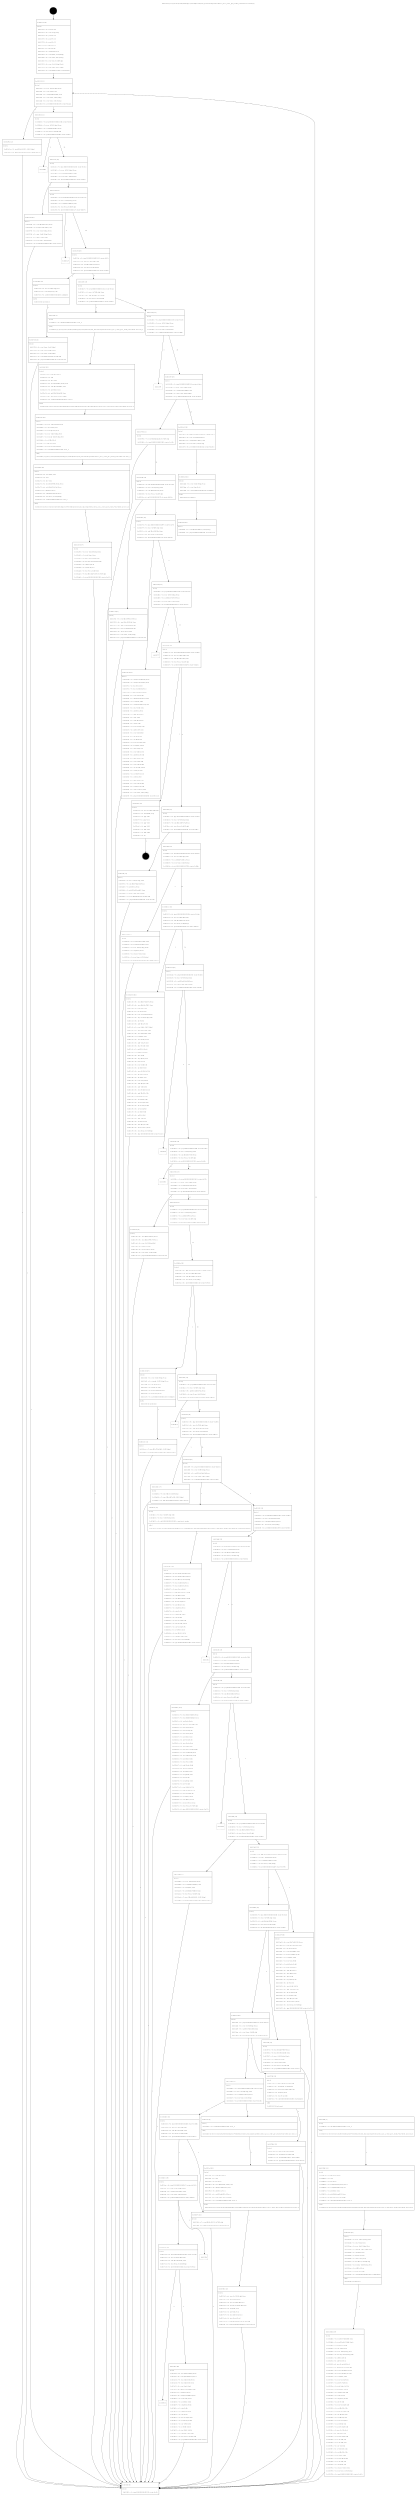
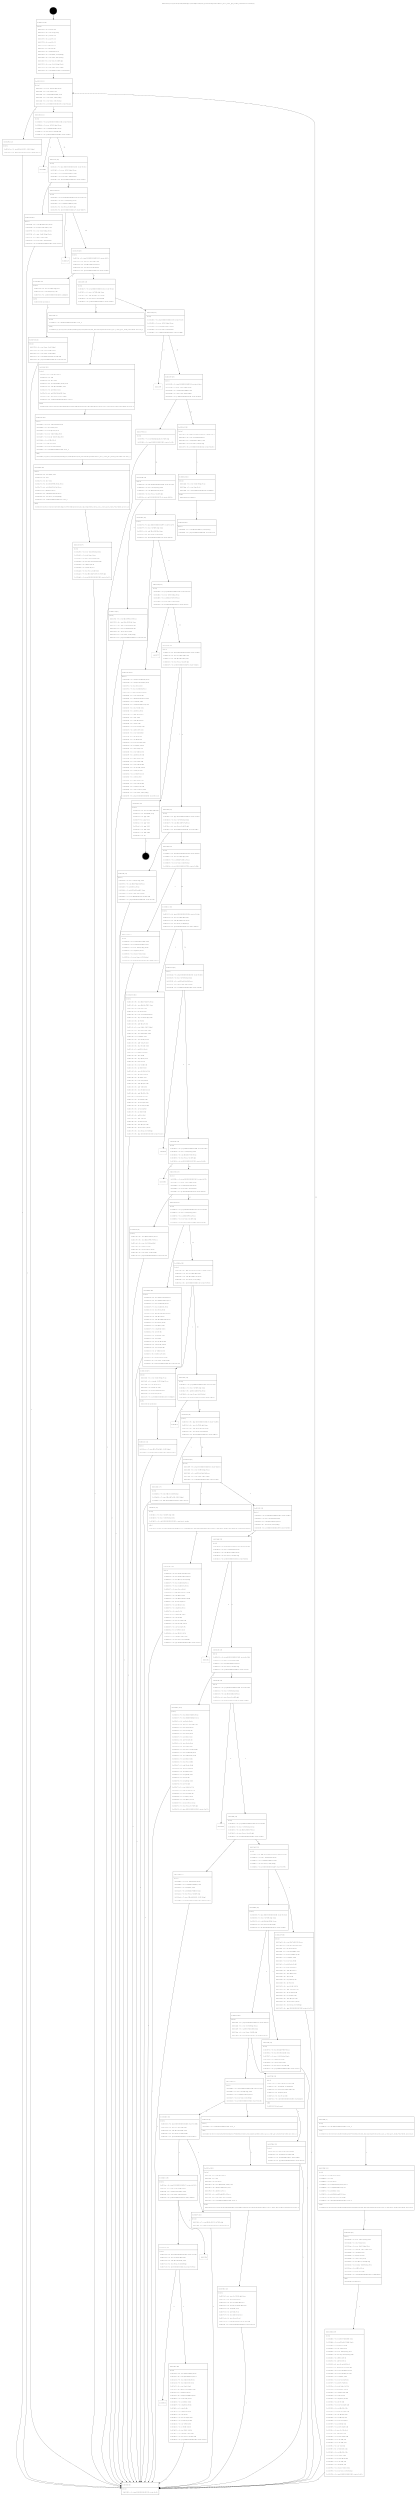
node "0x401ba8 [88]": added
